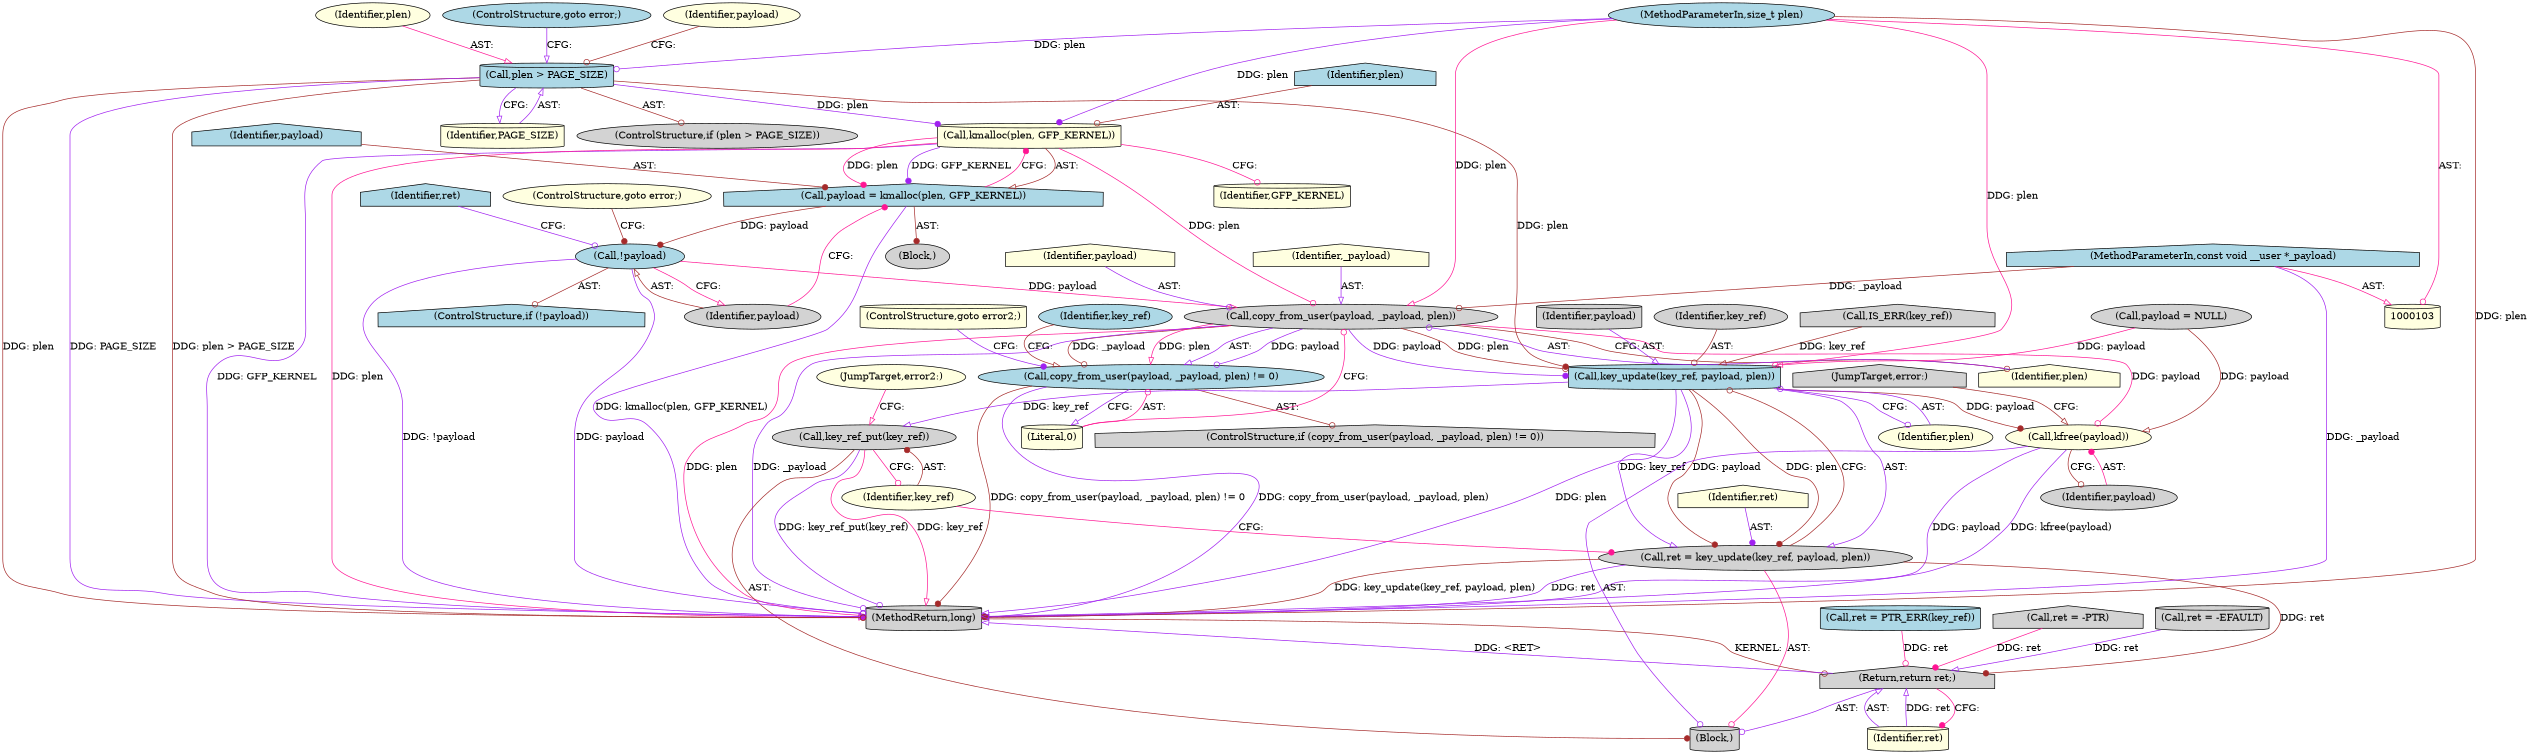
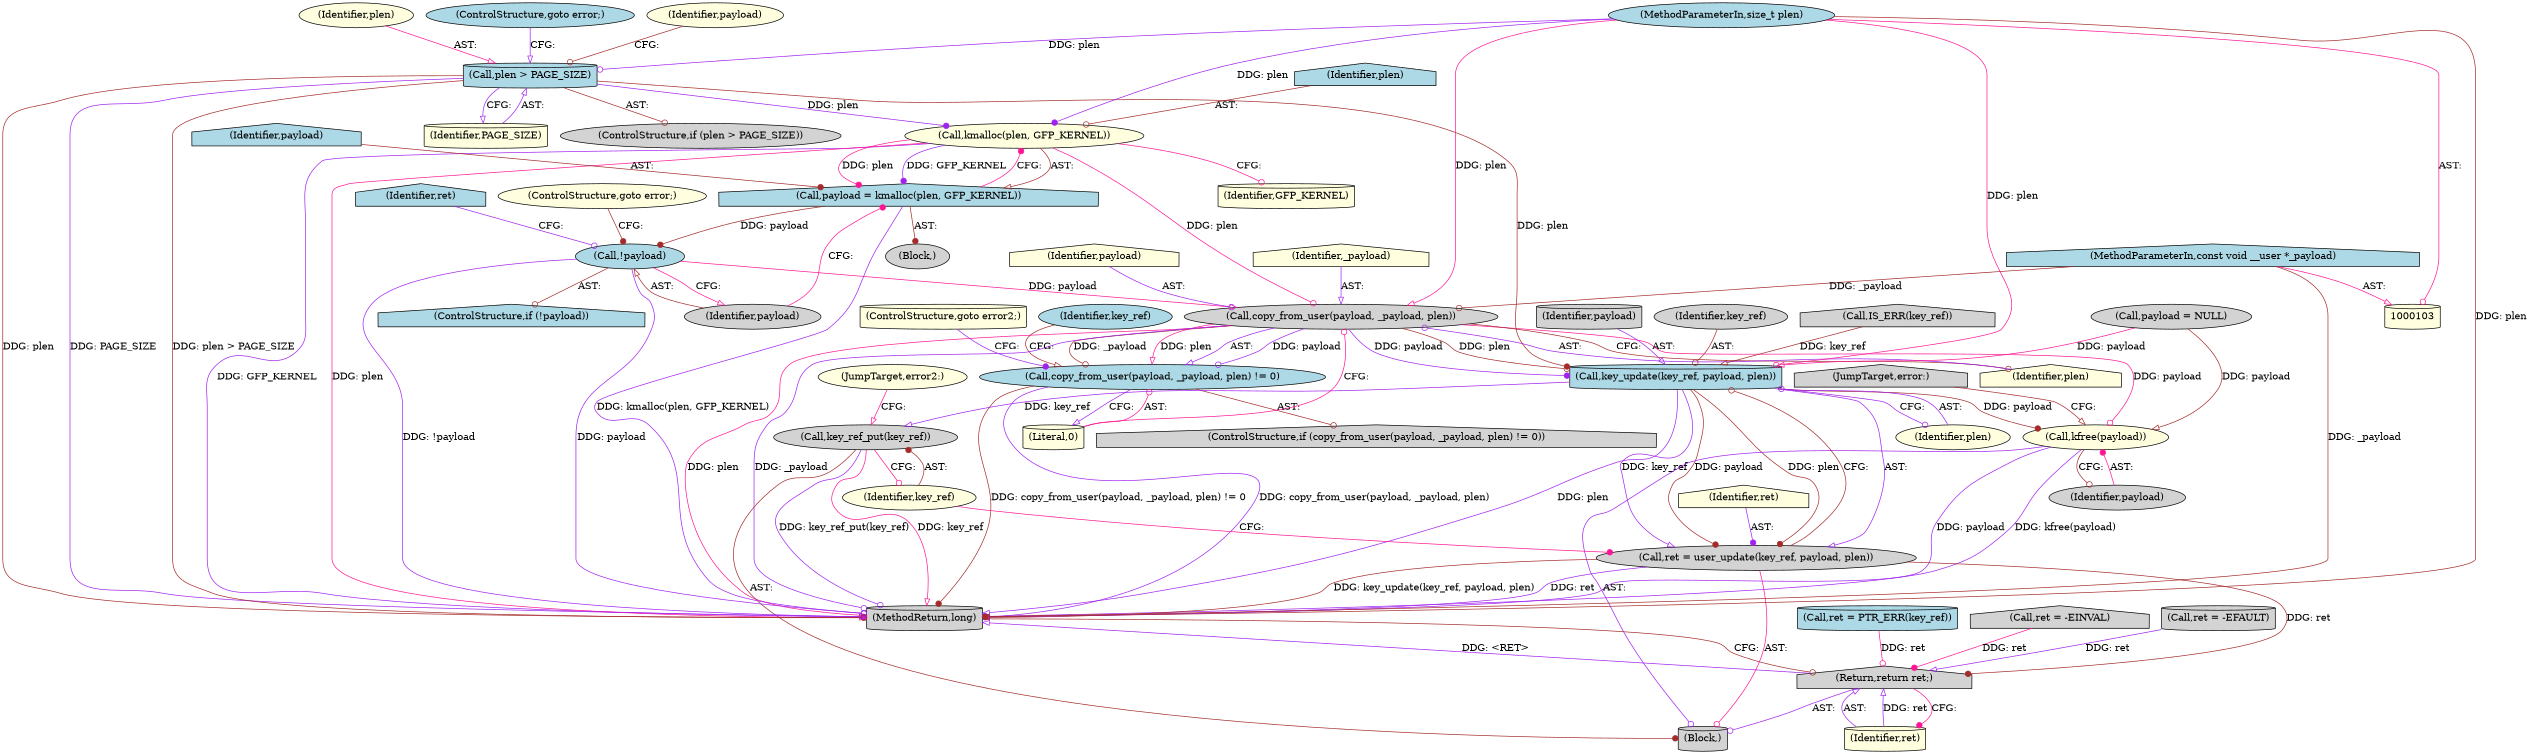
node "(Call,kmalloc(plen, GFP_KERNEL))": shape cylinder -> ellipse
node "(Call,ret = key_update(key_ref, payload, plen))": label "(Call,ret = key_update(key_ref, payload, plen))" -> "(Call,ret = user_update(key_ref, payload, plen))"
edge "(MethodParameterIn,const void __user *_payload)" -> "(MethodReturn,long)": color purple -> brown
node "(Call,ret = -PTR)": label "(Call,ret = -PTR)" -> "(Call,ret = -EINVAL)"
edge "(MethodReturn,long)" -> "(Return,return ret;)": label "KERNEL: " -> "CFG: "
